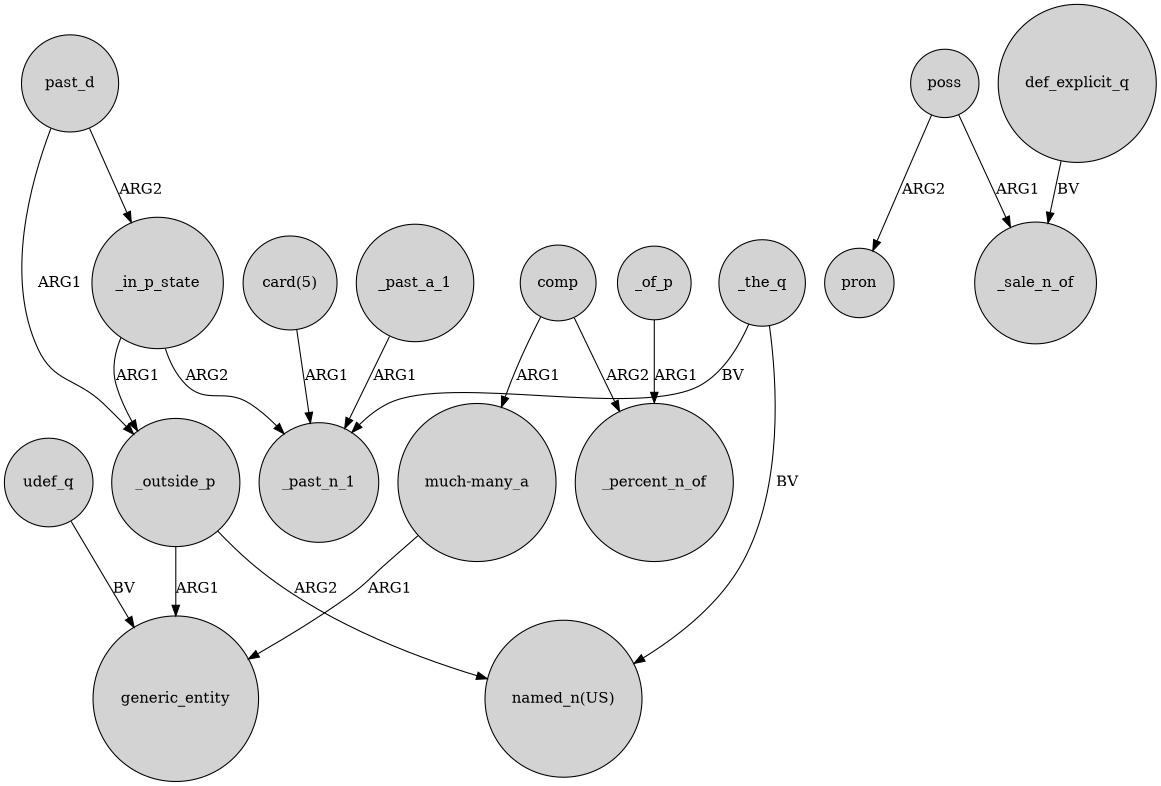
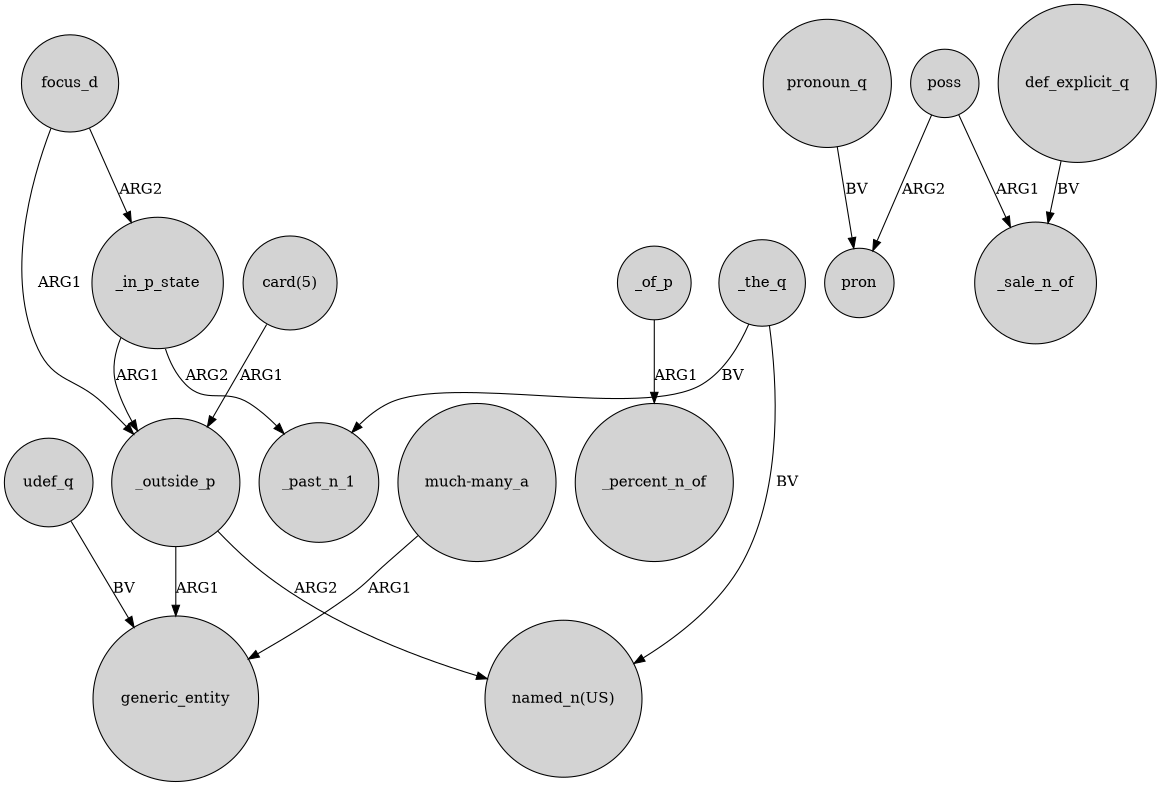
node "past_d": label "past_d" -> "focus_d"
node "pronoun_q": added
node "_past_a_1": removed
node "comp": removed
edge "card(5)" -> "_past_n_1": now "card(5)" -> "_outside_p"
